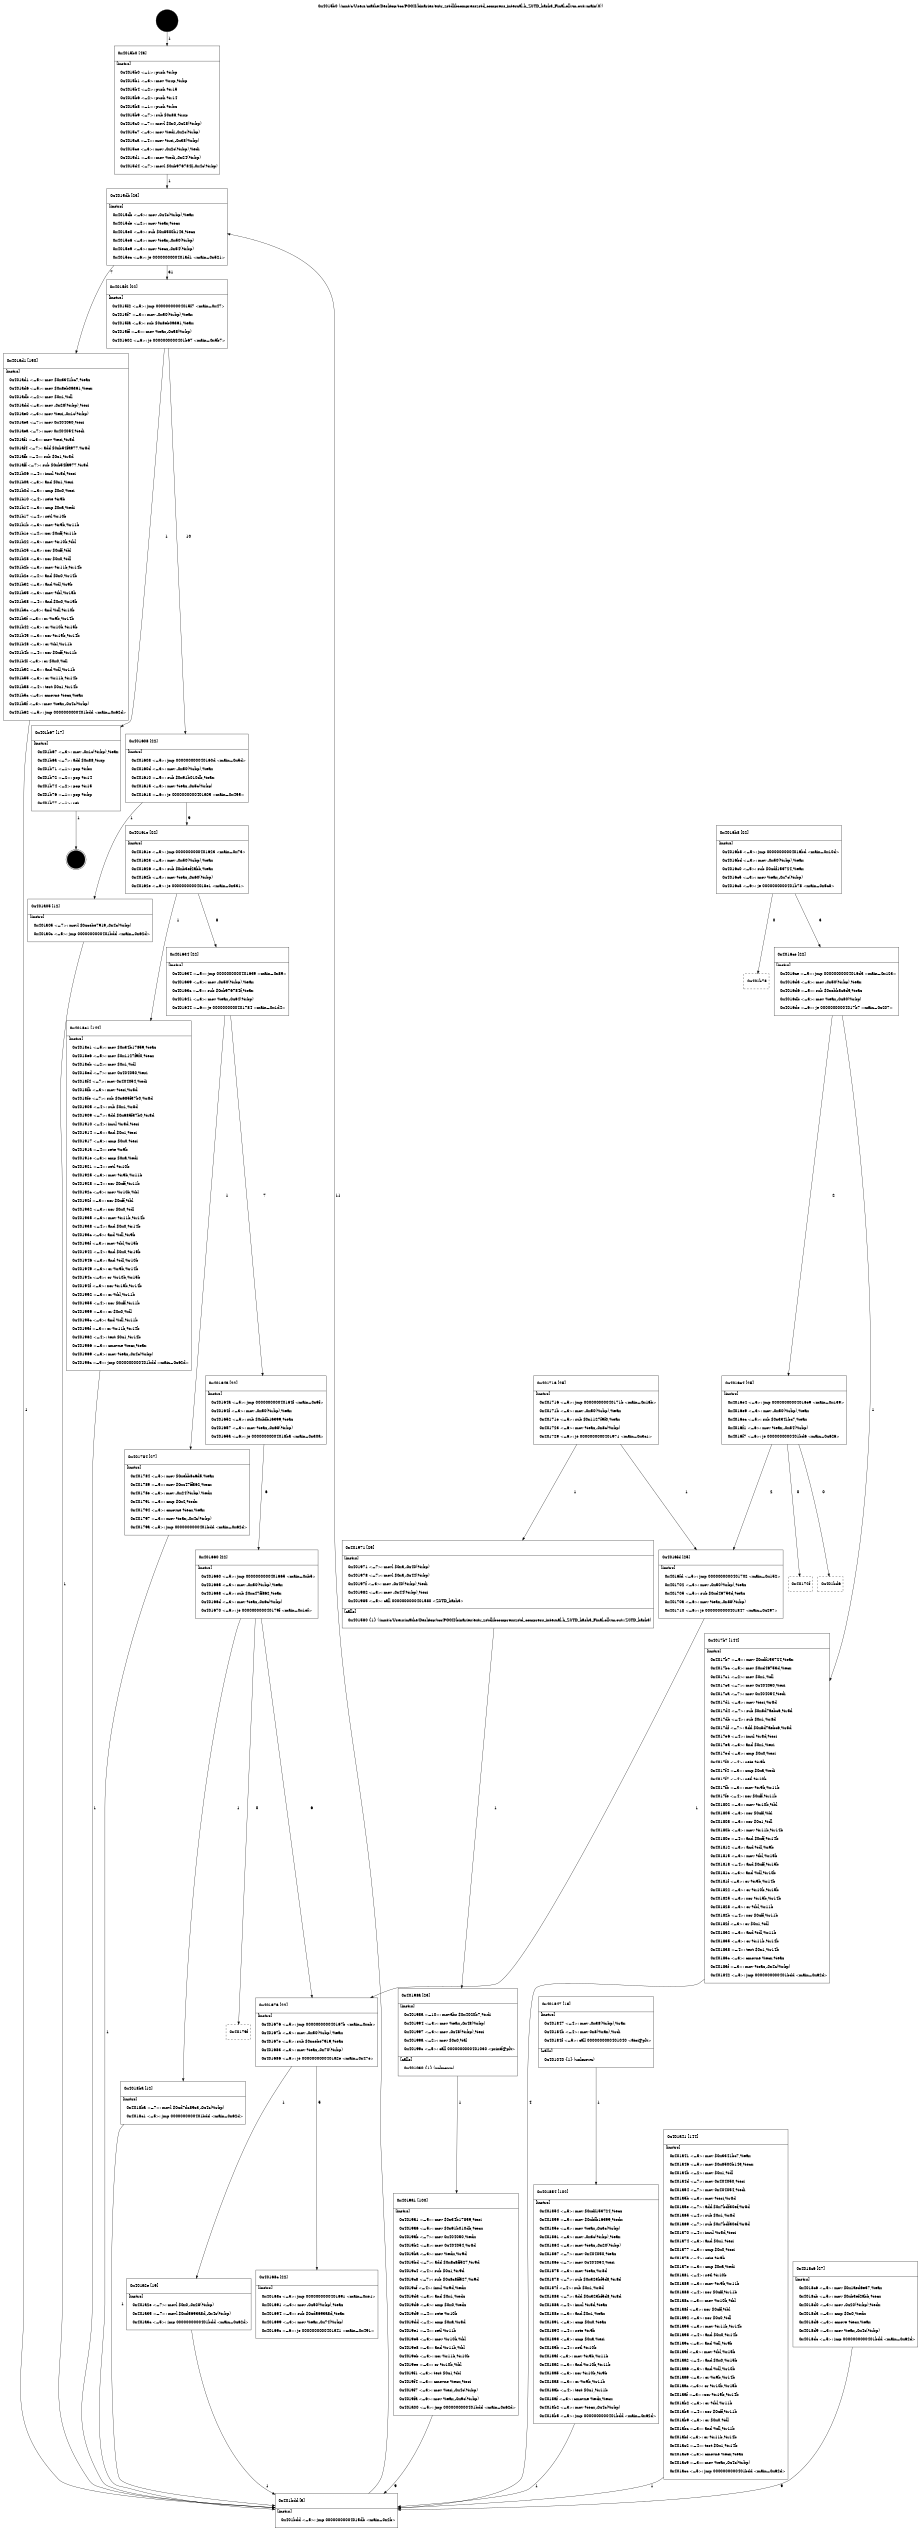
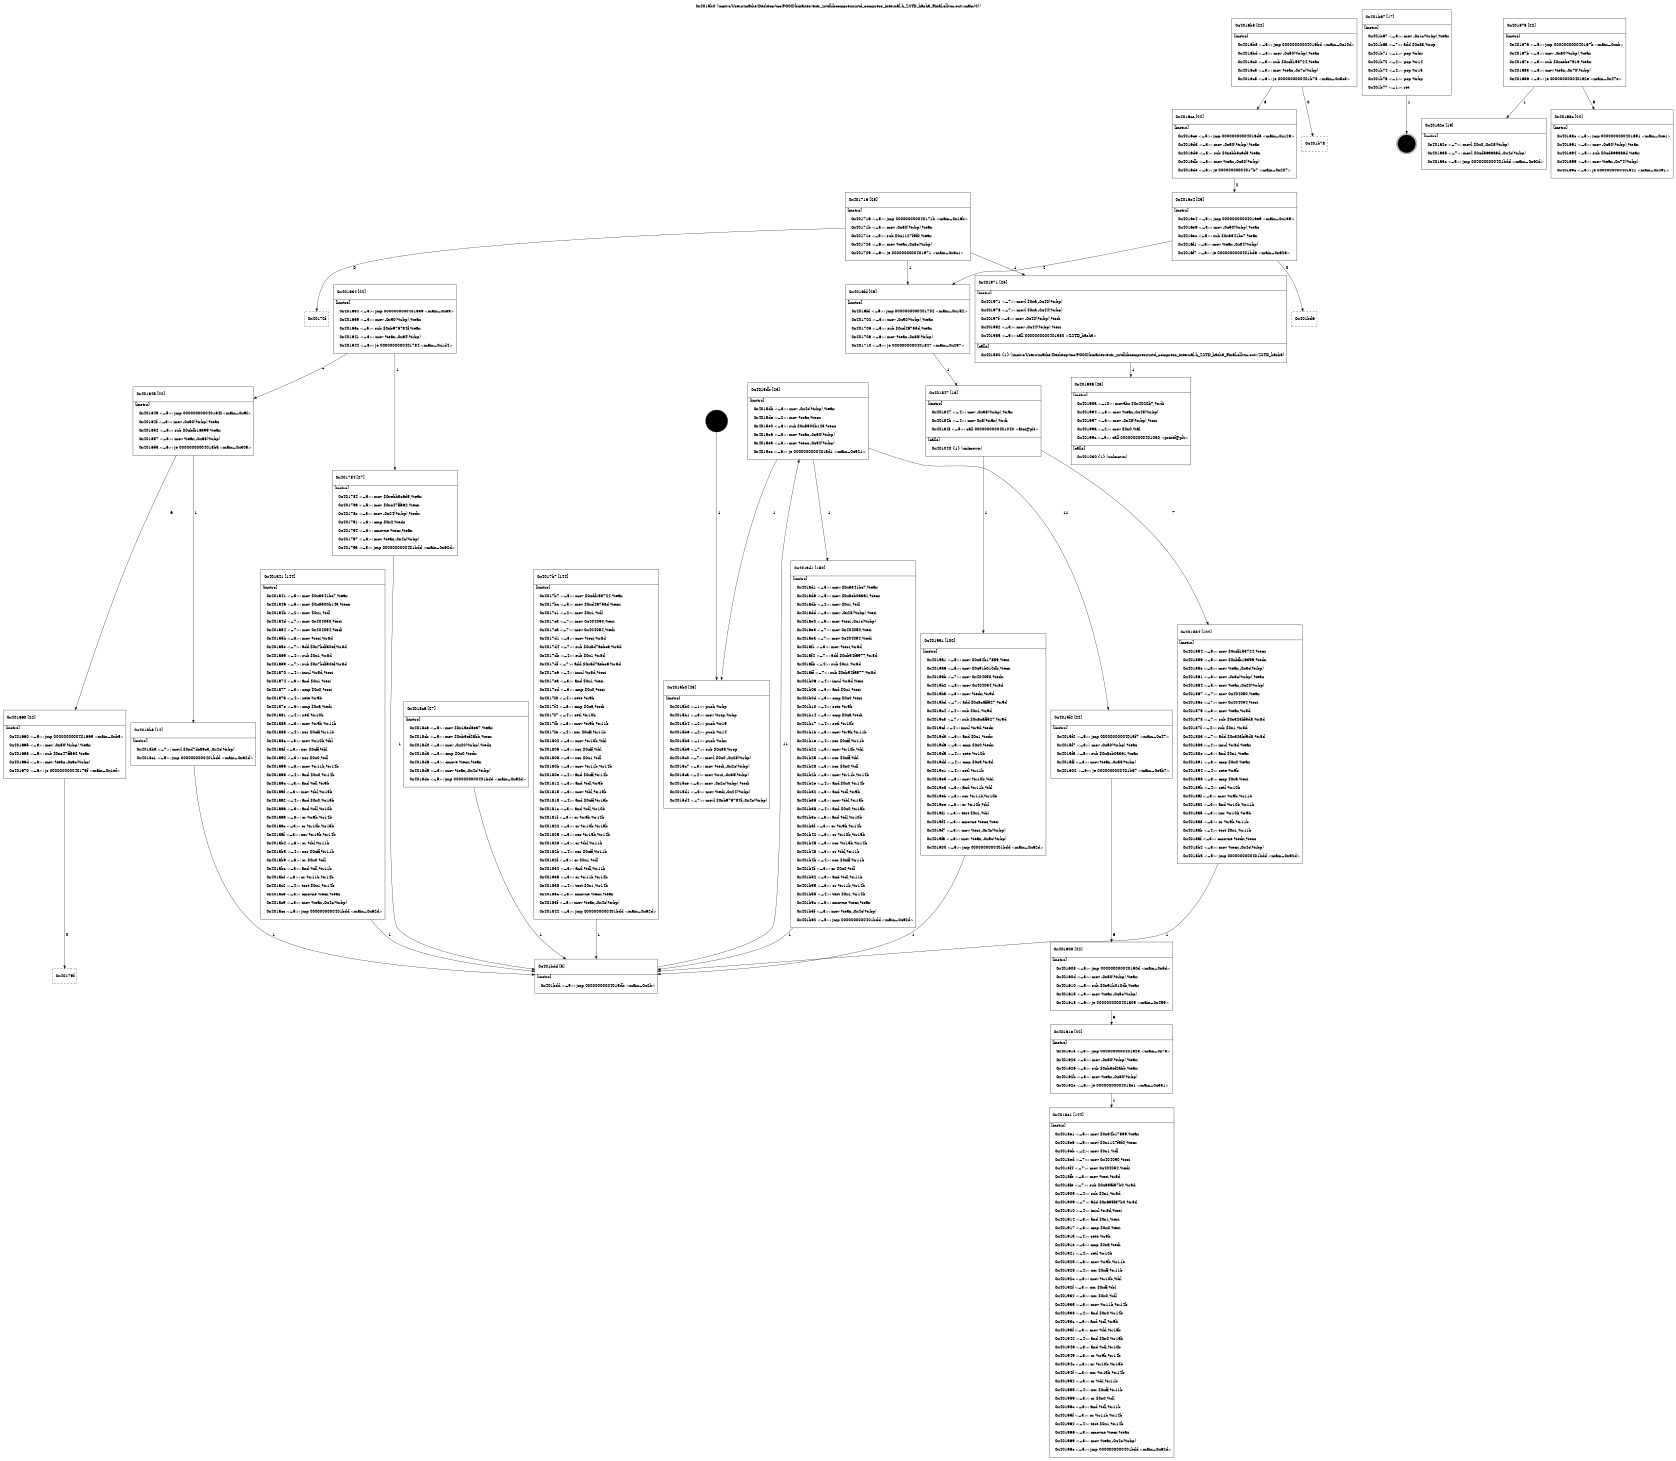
edge "0x4015b0 [43]" -> "0x4015db [23]": reversed
edge "0x4015db [23]" -> "0x401ad1 [150]": label " 7" -> " 1"
edge "0x4015db [23]" -> "0x4015f2 [22]": label " 31" -> " 11"
edge "0x4015f2 [22]" -> "0x401608 [22]": label " 10" -> " 6"
edge "0x4015f2 [22]" -> "0x401b67 [17]": removed, label "1"
edge "0x40161e [22]" -> "0x401634 [22]": removed, label "8"
node "0x401a05 [12]": removed
edge "0x4016ce [22]" -> "0x4017b7 [144]": removed, label "1"
edge "0x4016e4 [25]" -> "0x40172f": now "0x401716 [25]" -> "0x40172f"
edge "0x401660 [22]" -> "0x401676 [22]": removed, label "6"
edge "0x401660 [22]" -> "0x4018ba [12]": now "0x40164a [22]" -> "0x4018ba [12]"
edge "0x4016fd [25]" -> "0x401676 [22]": now "0x4016fd [25]" -> "0x401847 [13]"
edge "0x4018e1 [144]" -> "0x401bdd [5]": removed, label "1"
edge "0x4017b7 [144]" -> "0x401bdd [5]": label " 4" -> " 1"
edge "0x401847 [13]" -> "0x401854 [102]": label " 1" -> " 7"
edge "0x40198a [23]" -> "0x4019a1 [100]": now "0x401847 [13]" -> "0x4019a1 [100]"
edge "0x401a2e [19]" -> "0x401bdd [5]": removed, label "1"
edge "0x4019a1 [100]" -> "0x401bdd [5]": label " 9" -> " 1"
edge "0x4018c6 [27]" -> "0x401bdd [5]": label " 9" -> " 1"
